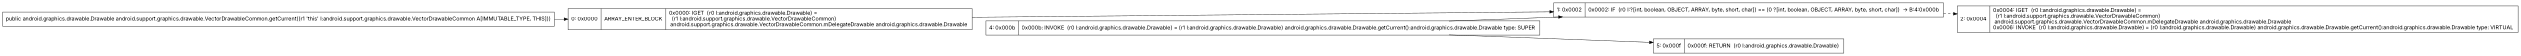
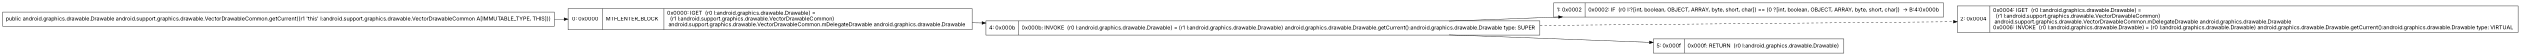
edge "1: 0x0002" -> "2: 0x0004": now "4: 0x000b" -> "2: 0x0004"
edge "0: 0x0000" -> "1: 0x0002": now "0: 0x0000" -> "4: 0x000b"
node "0: 0x0000": text "ARRAY_ENTER_BLOCK" -> "MTH_ENTER_BLOCK"
